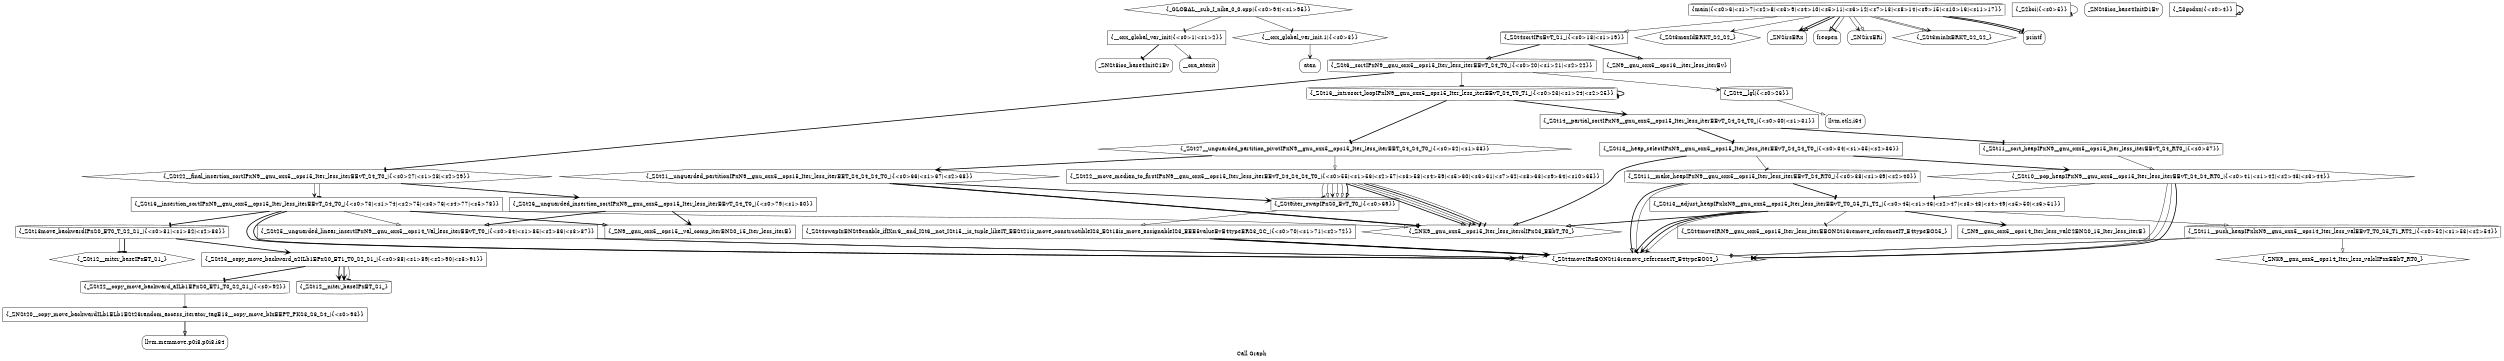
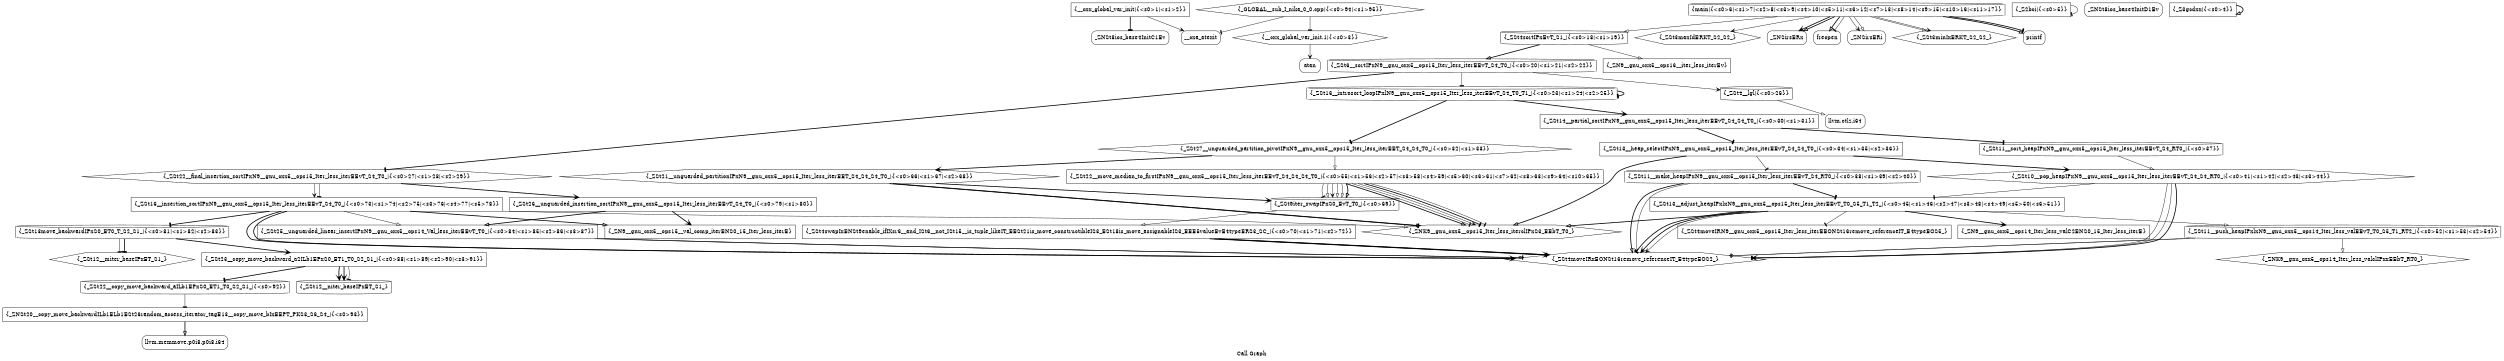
edge "{_GLOBAL__sub_I_nika_0_0.cpp|{<s0>94|<s1>95}}" -> "{__cxx_global_var_init|{<s0>1|<s1>2}}": now "{_GLOBAL__sub_I_nika_0_0.cpp|{<s0>94|<s1>95}}" -> "__cxa_atexit"
edge "{_ZSt4sortIPxEvT_S1_|{<s0>18|<s1>19}}" -> "{_ZN9__gnu_cxx5__ops16__iter_less_iterEv}": style bold -> solid
